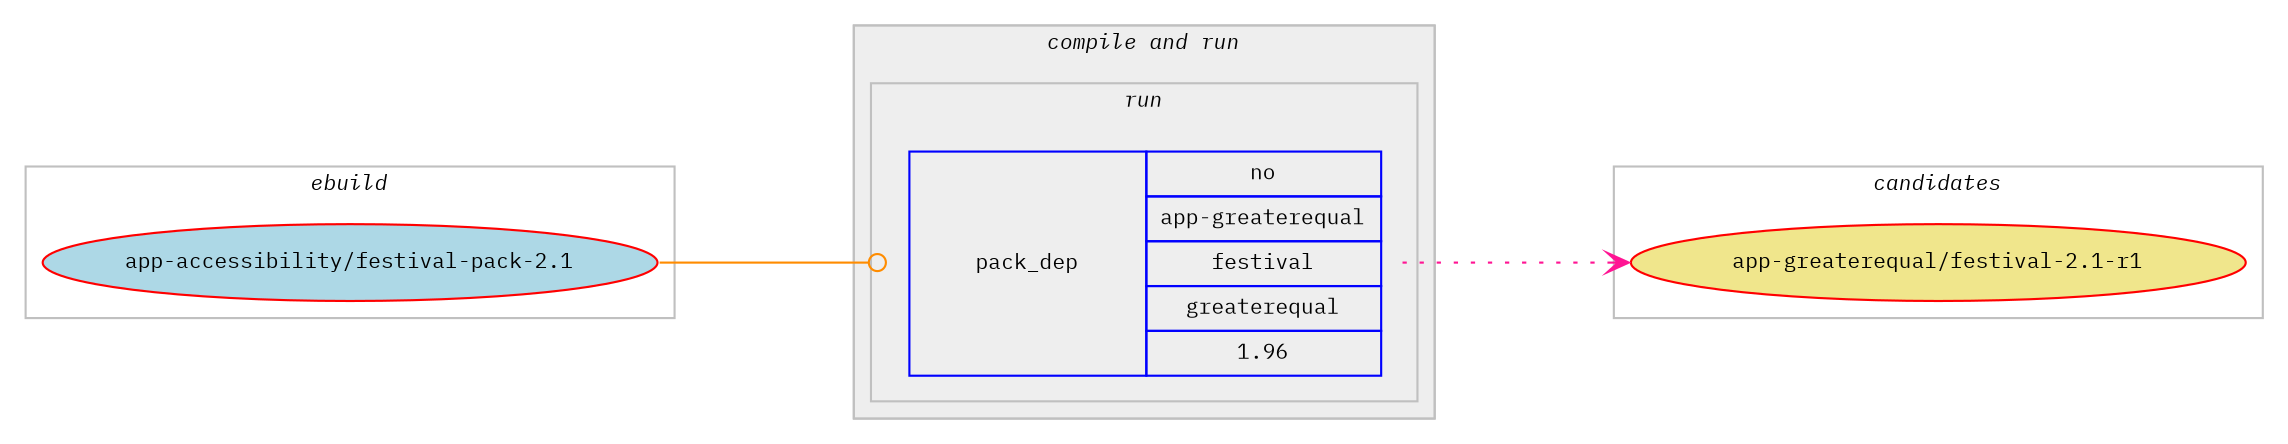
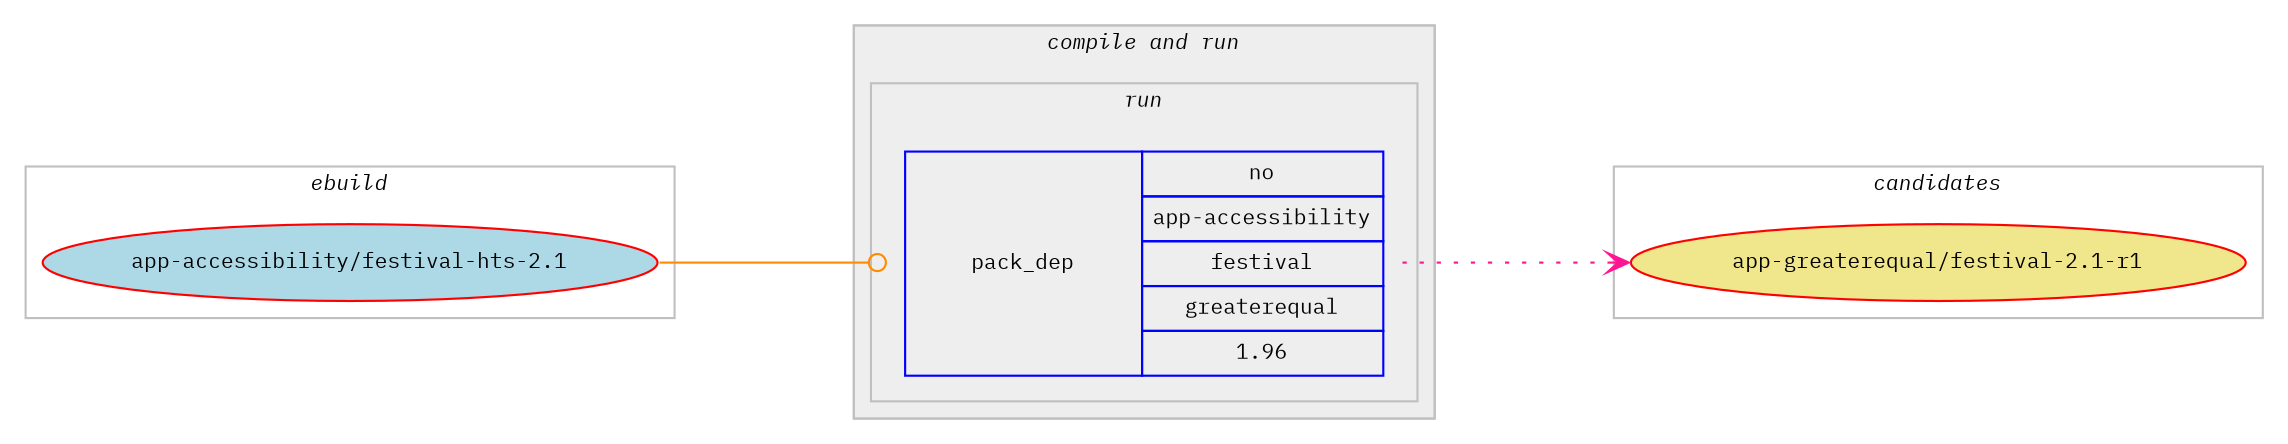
node "pack_dep": text "app-greaterequal" -> "app-accessibility"
node "app-accessibility/festival-pack-2.1": label "app-accessibility/festival-pack-2.1" -> "app-accessibility/festival-hts-2.1"
